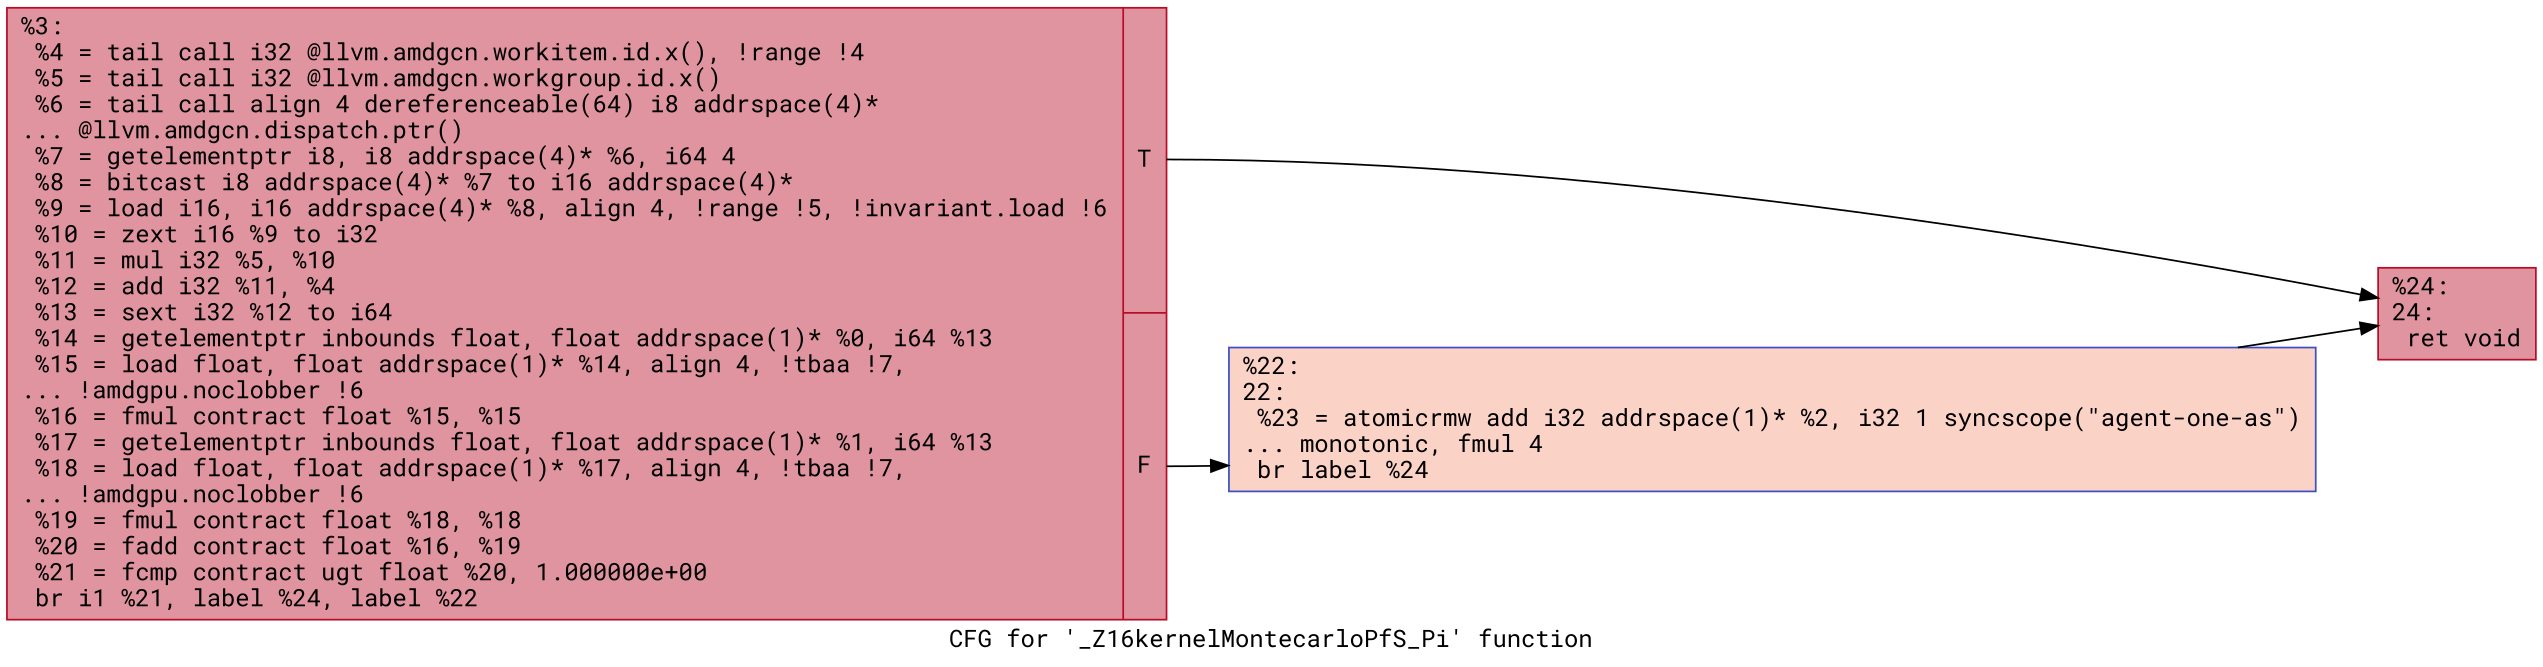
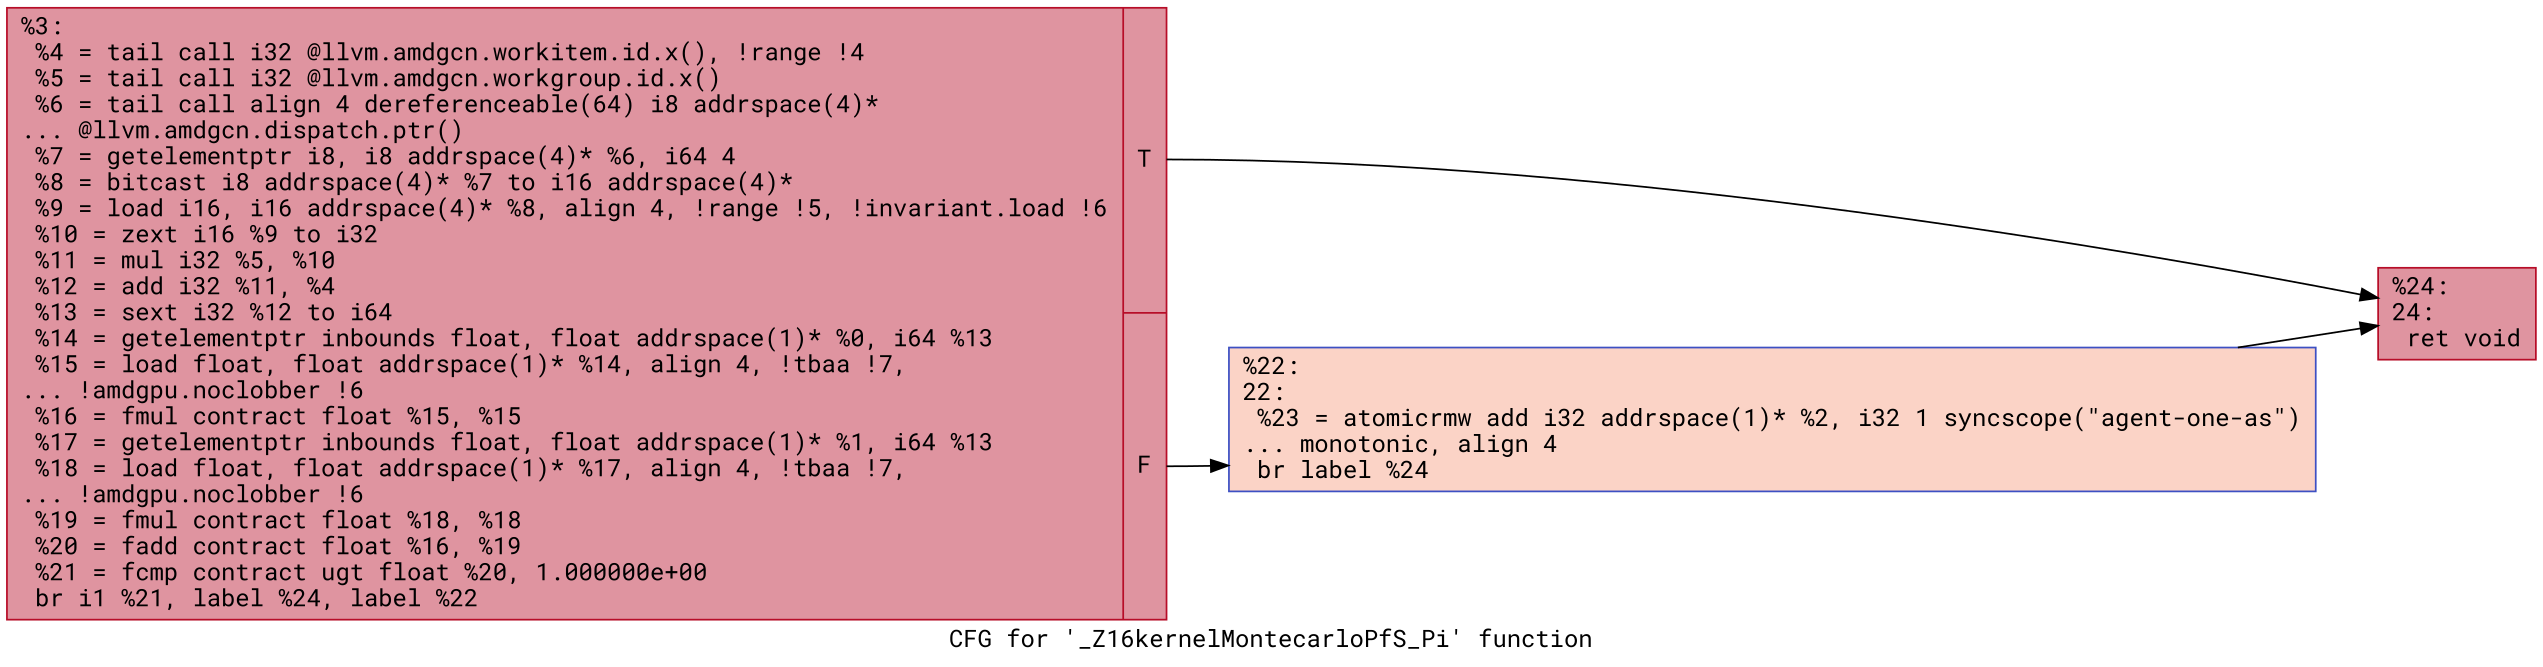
node "%22:": text "... monotonic, fmul 4" -> "... monotonic, align 4"
